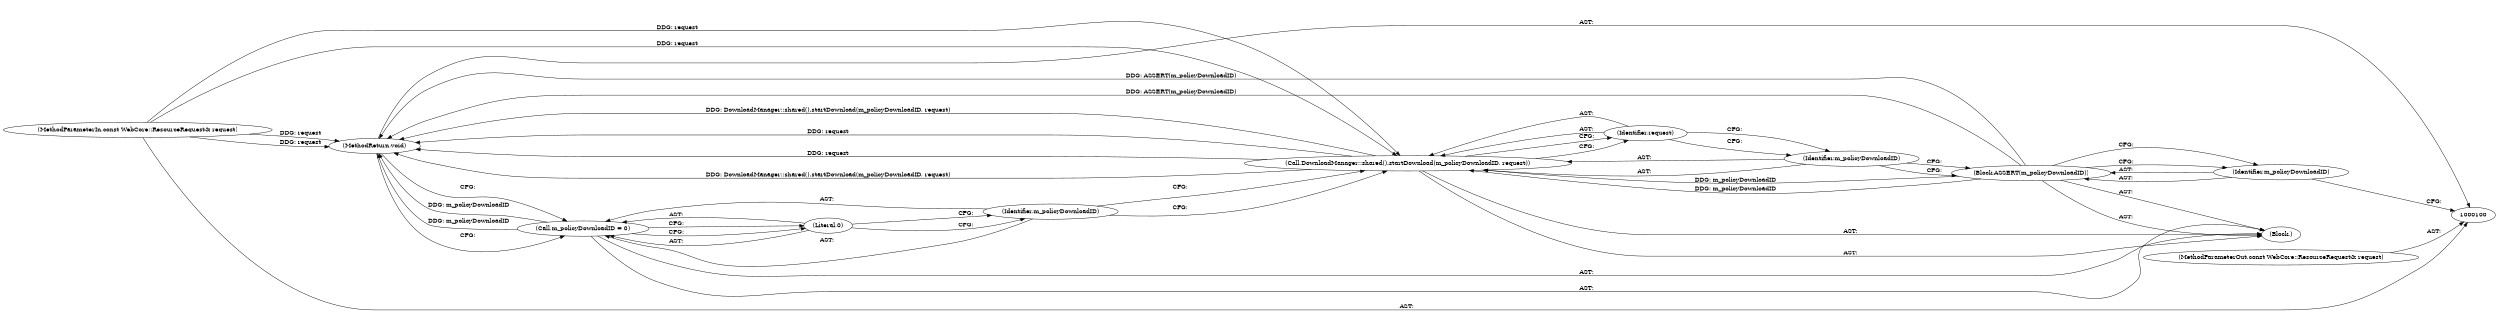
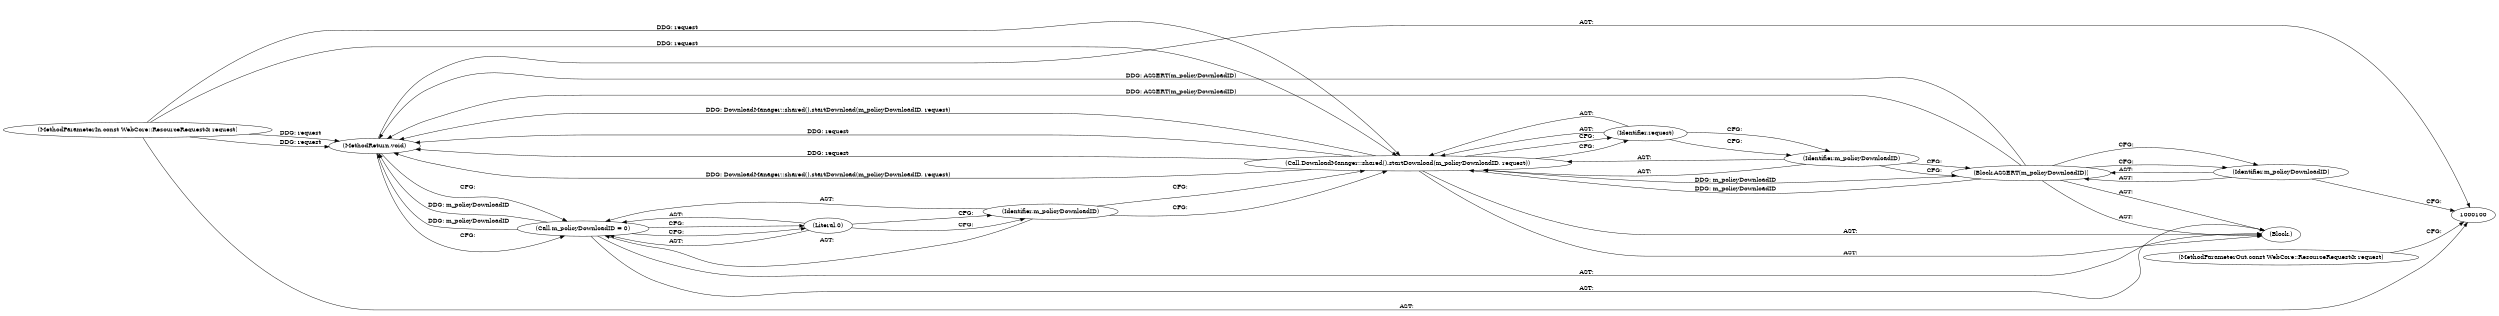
edge "(MethodParameterOut,const WebCore::ResourceRequest& request)" -> "1000100": label "AST: " -> "CFG: "
